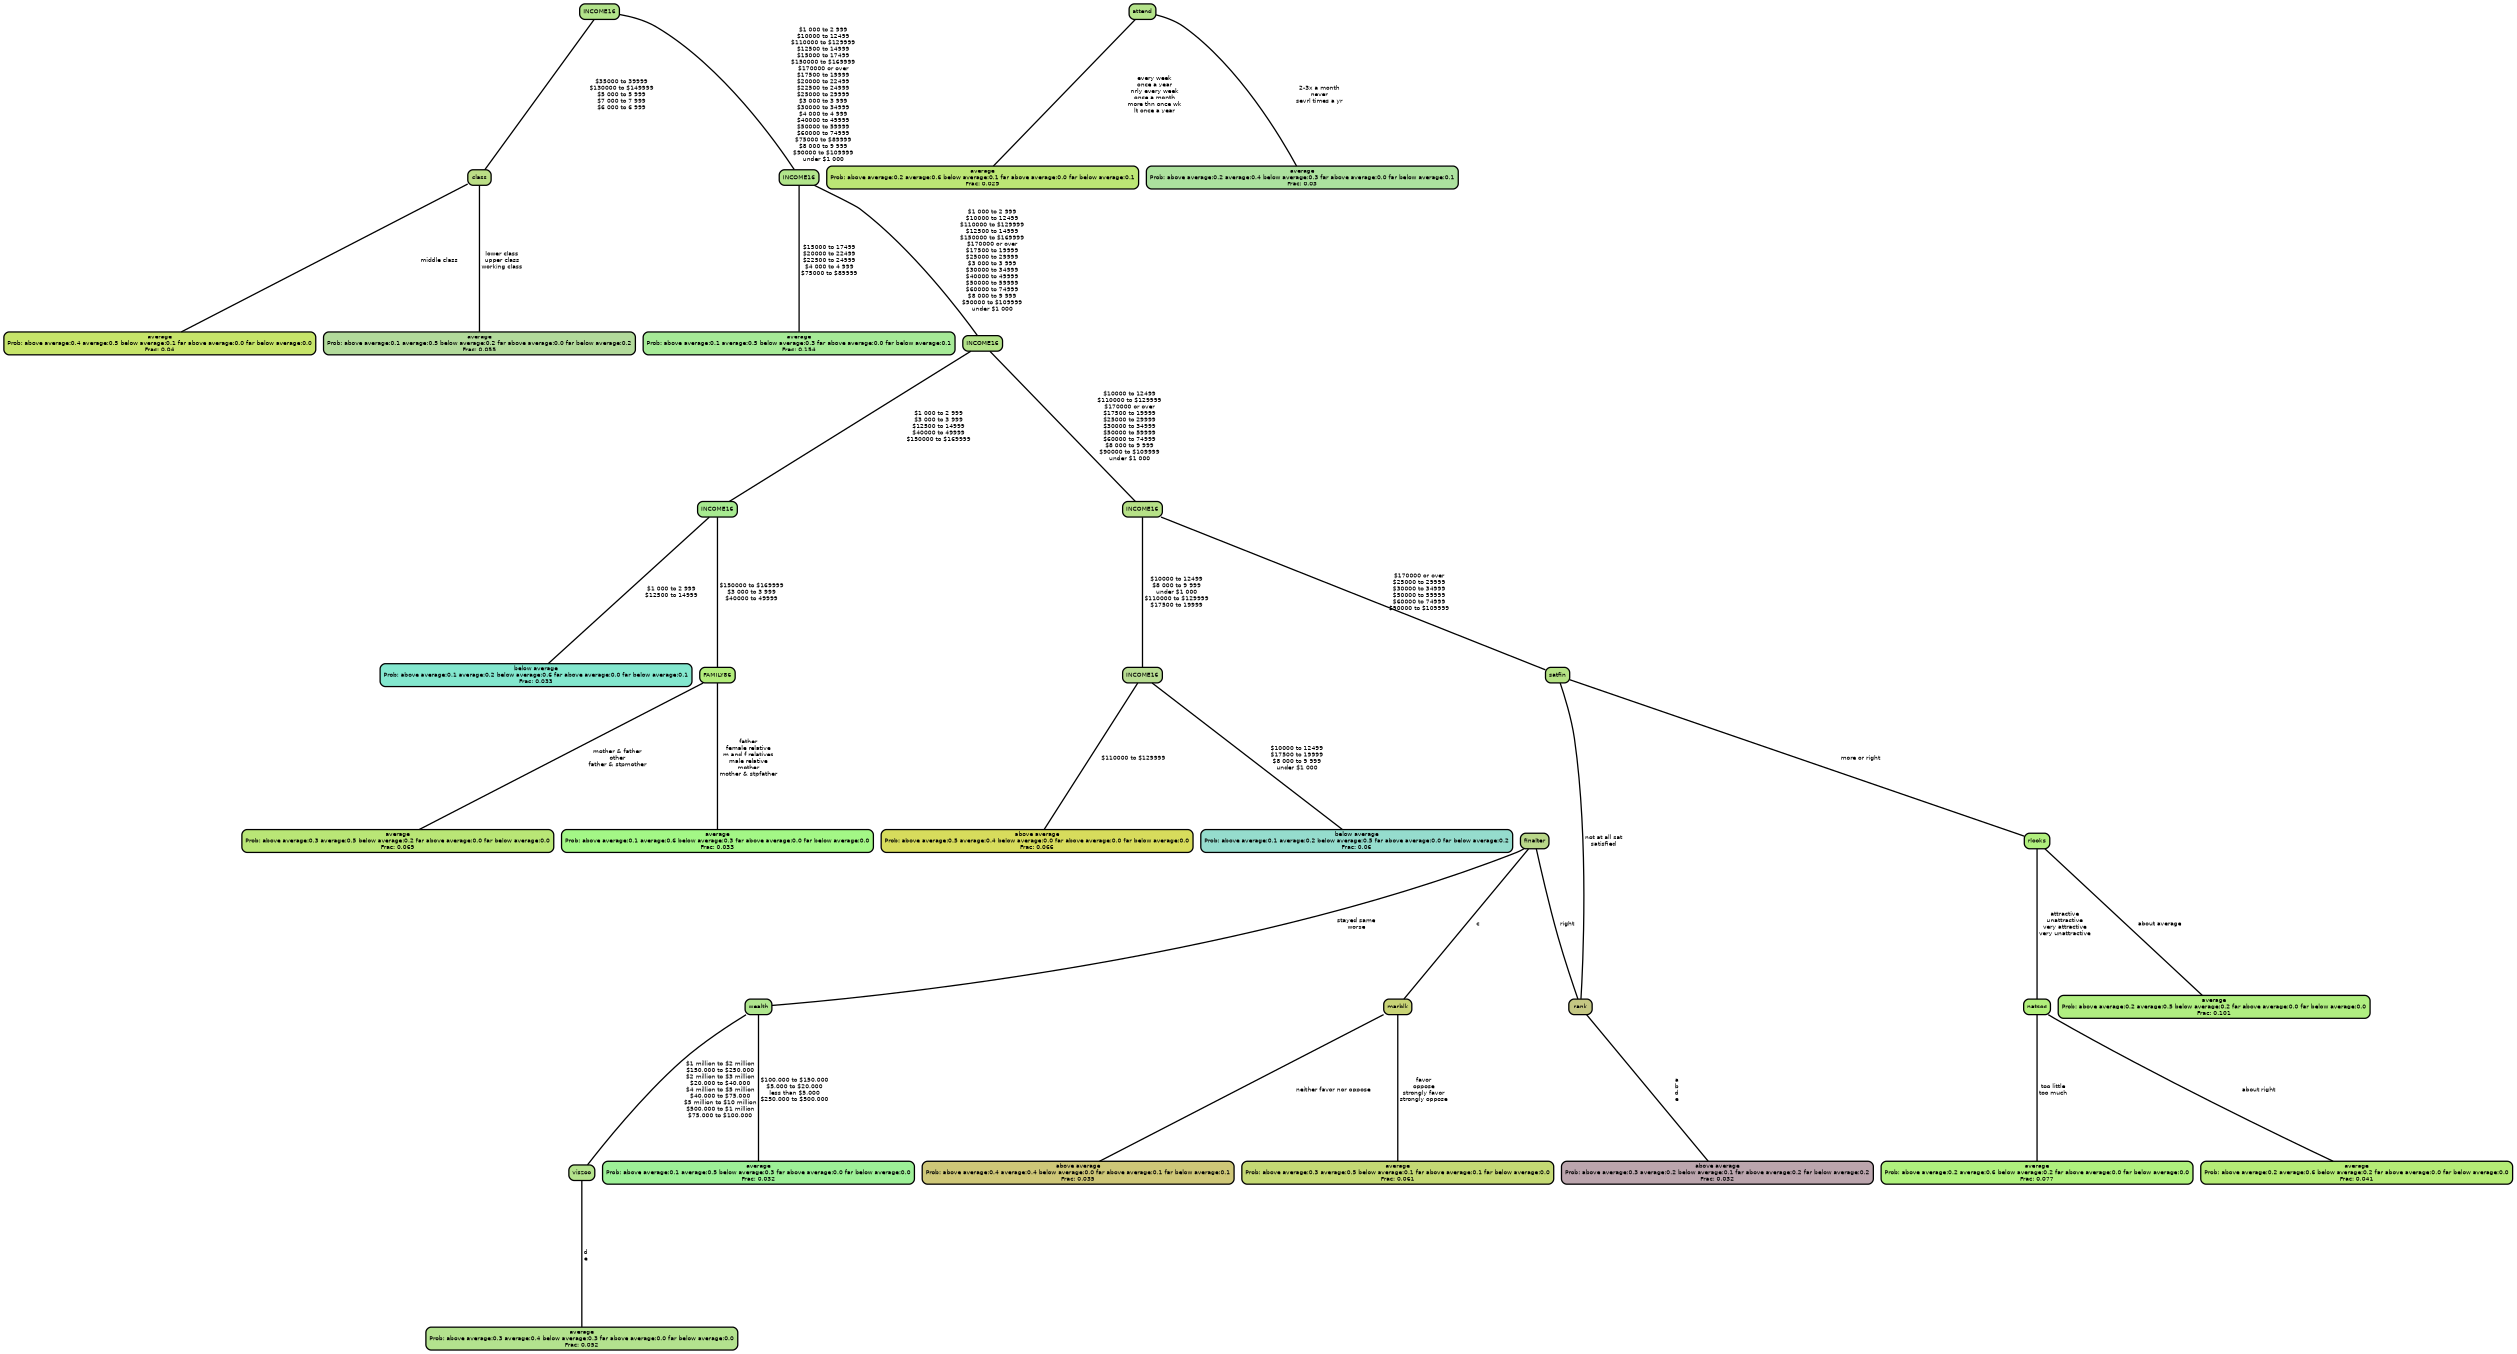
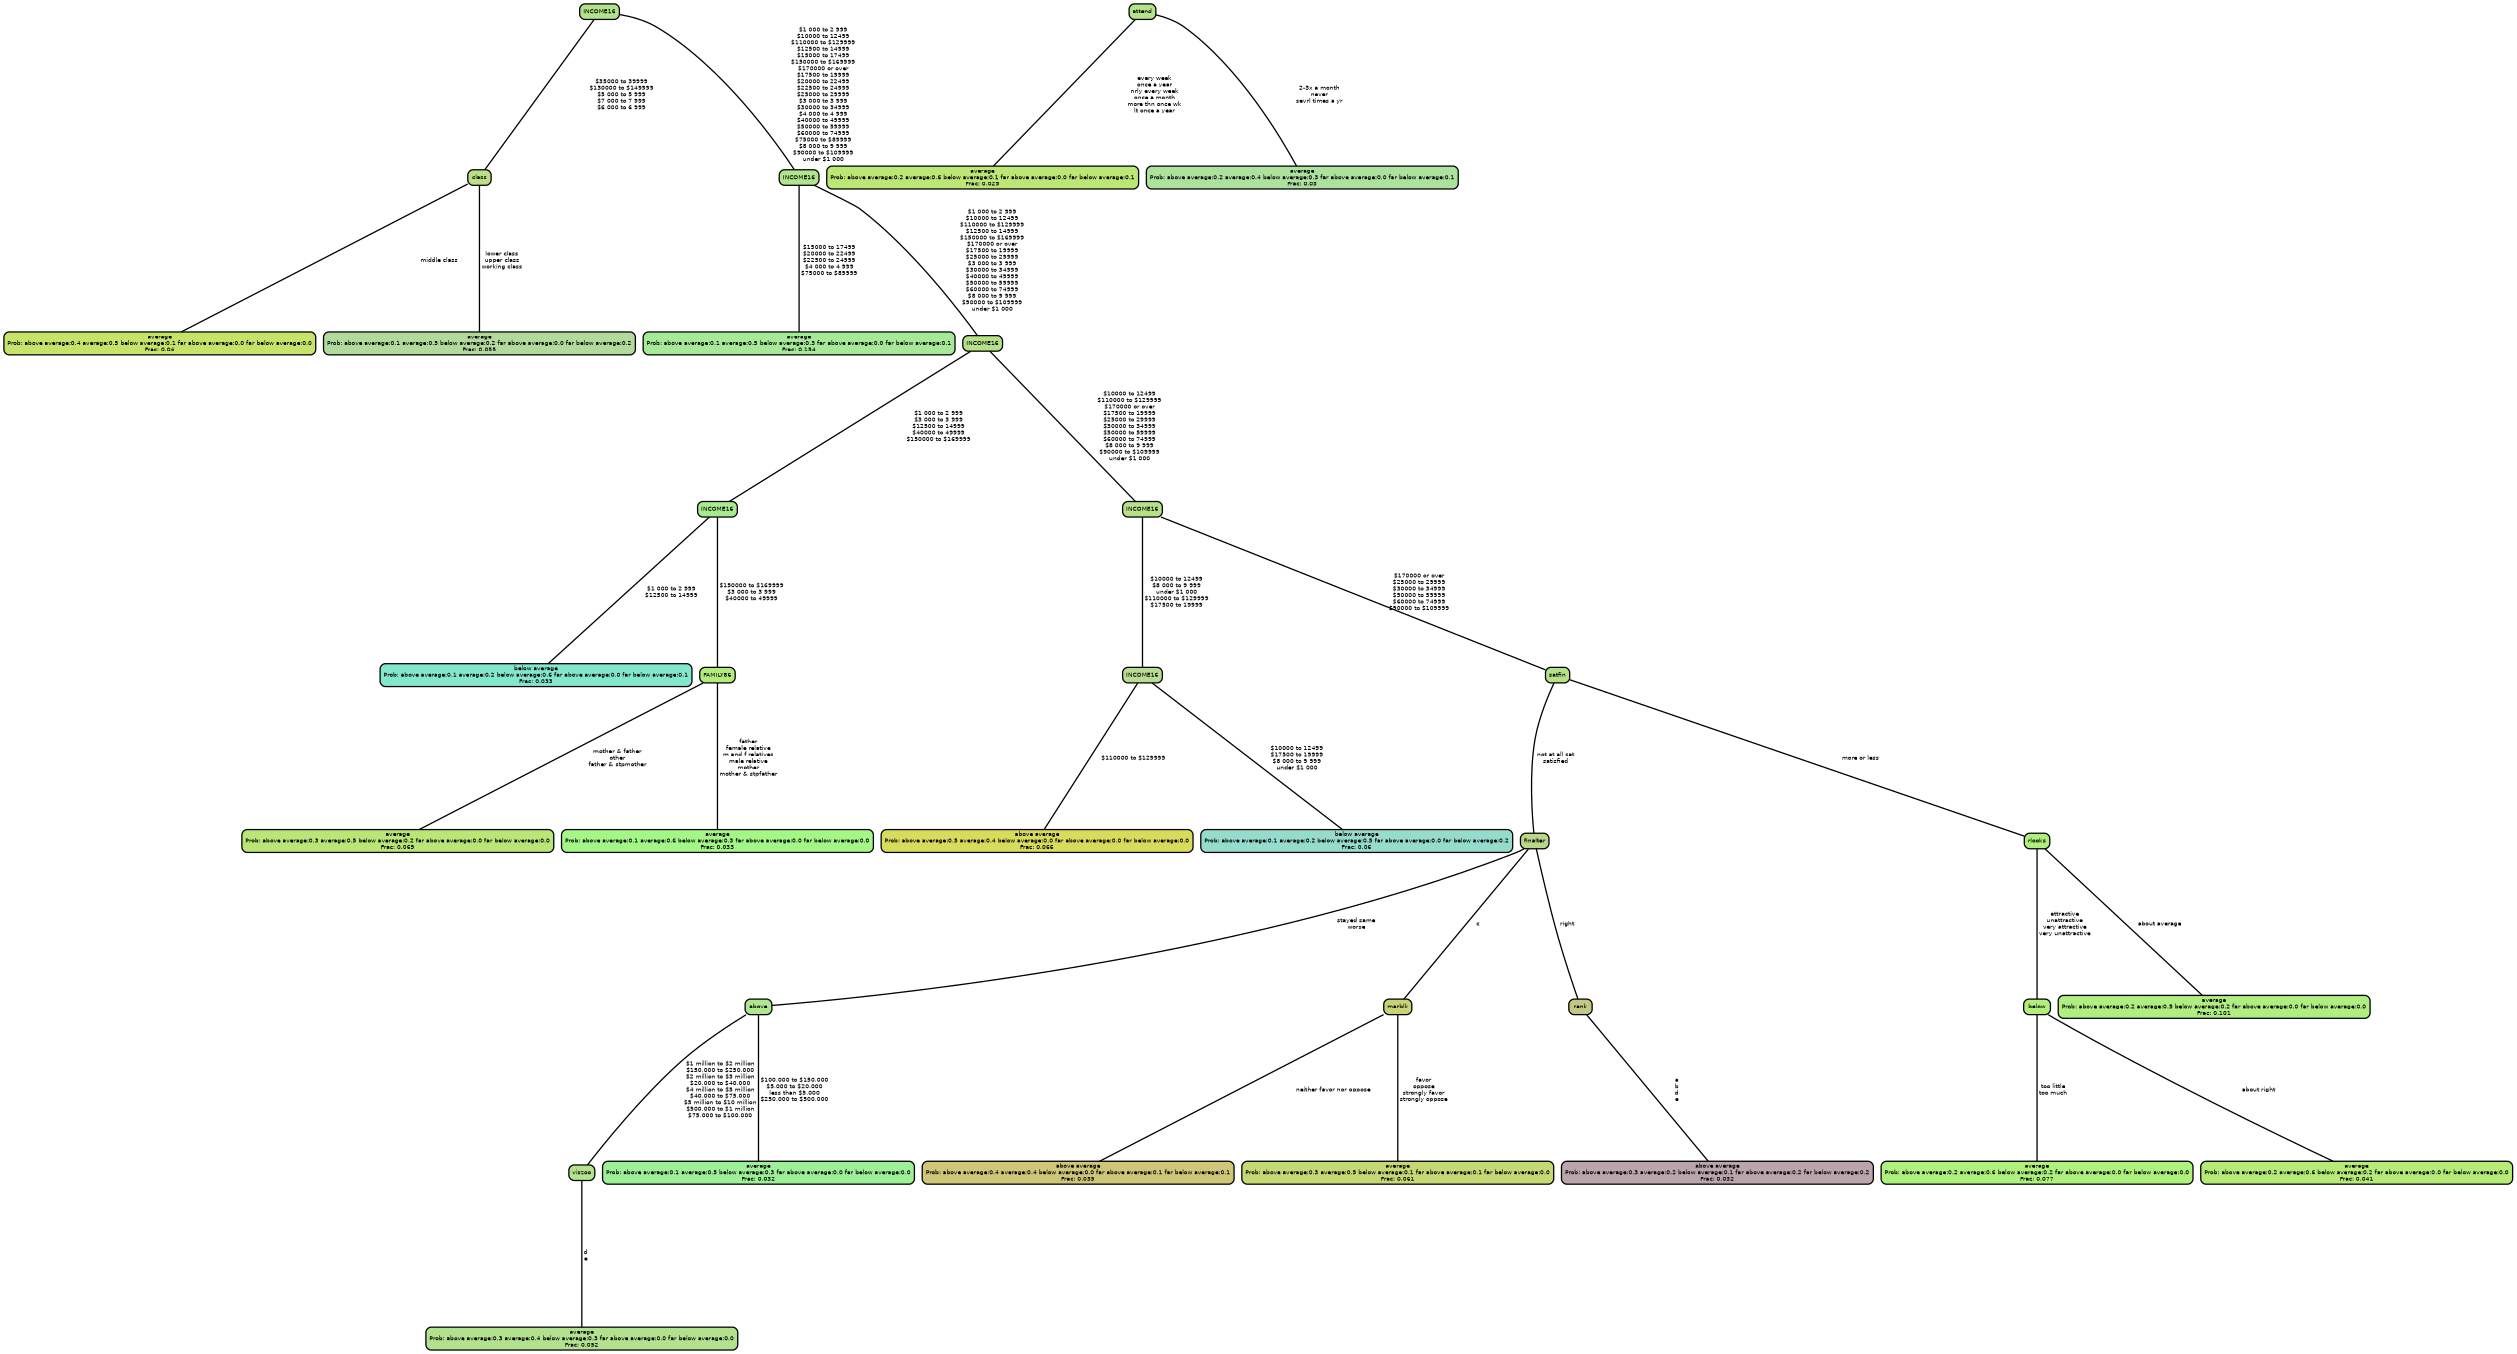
edge "satfin" -- "rlooks": label " more or right" -> " more or less"
edge "satfin" -- "rank": now "satfin" -- "finalter"
node "wealth": label "wealth" -> "above"
node "natsoc": label "natsoc" -> "below"
